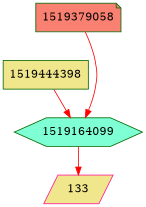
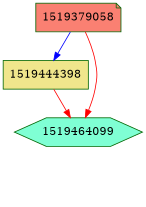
edge "1519379058" -> "1519444398": added
node "1519164099": label "1519164099" -> "1519464099"
node "133": removed
